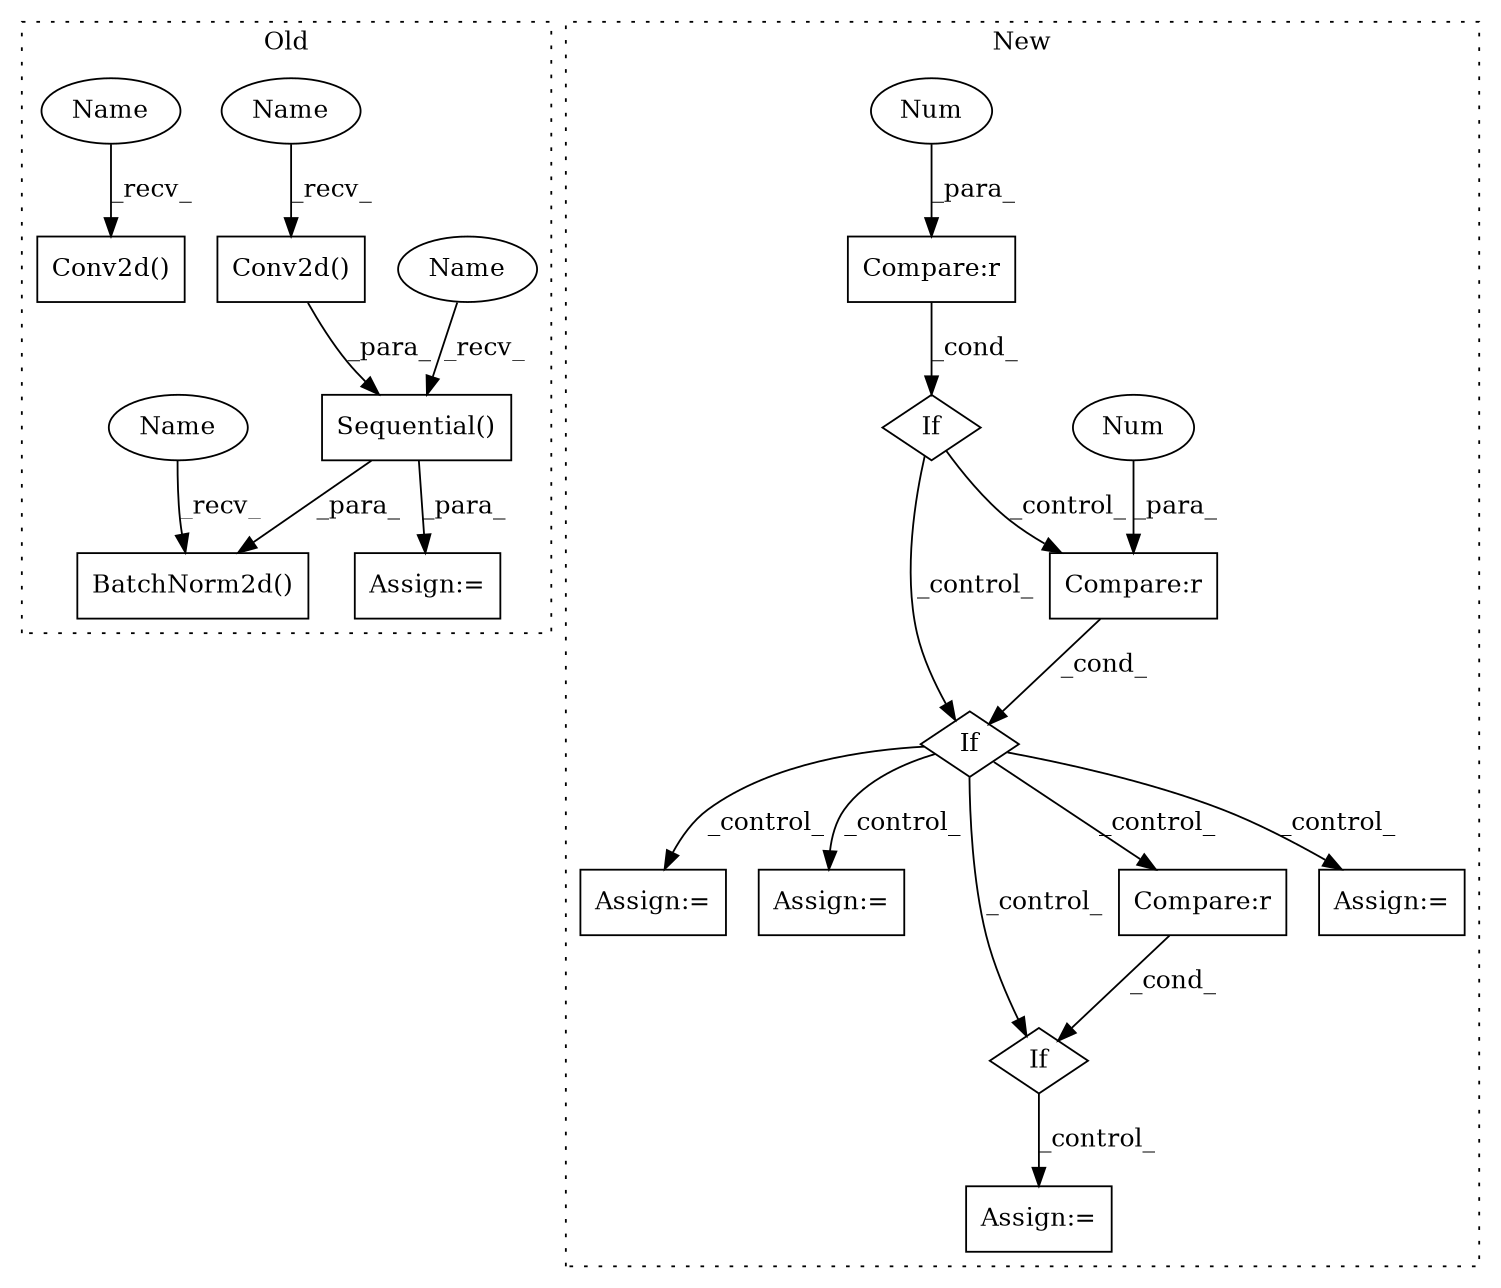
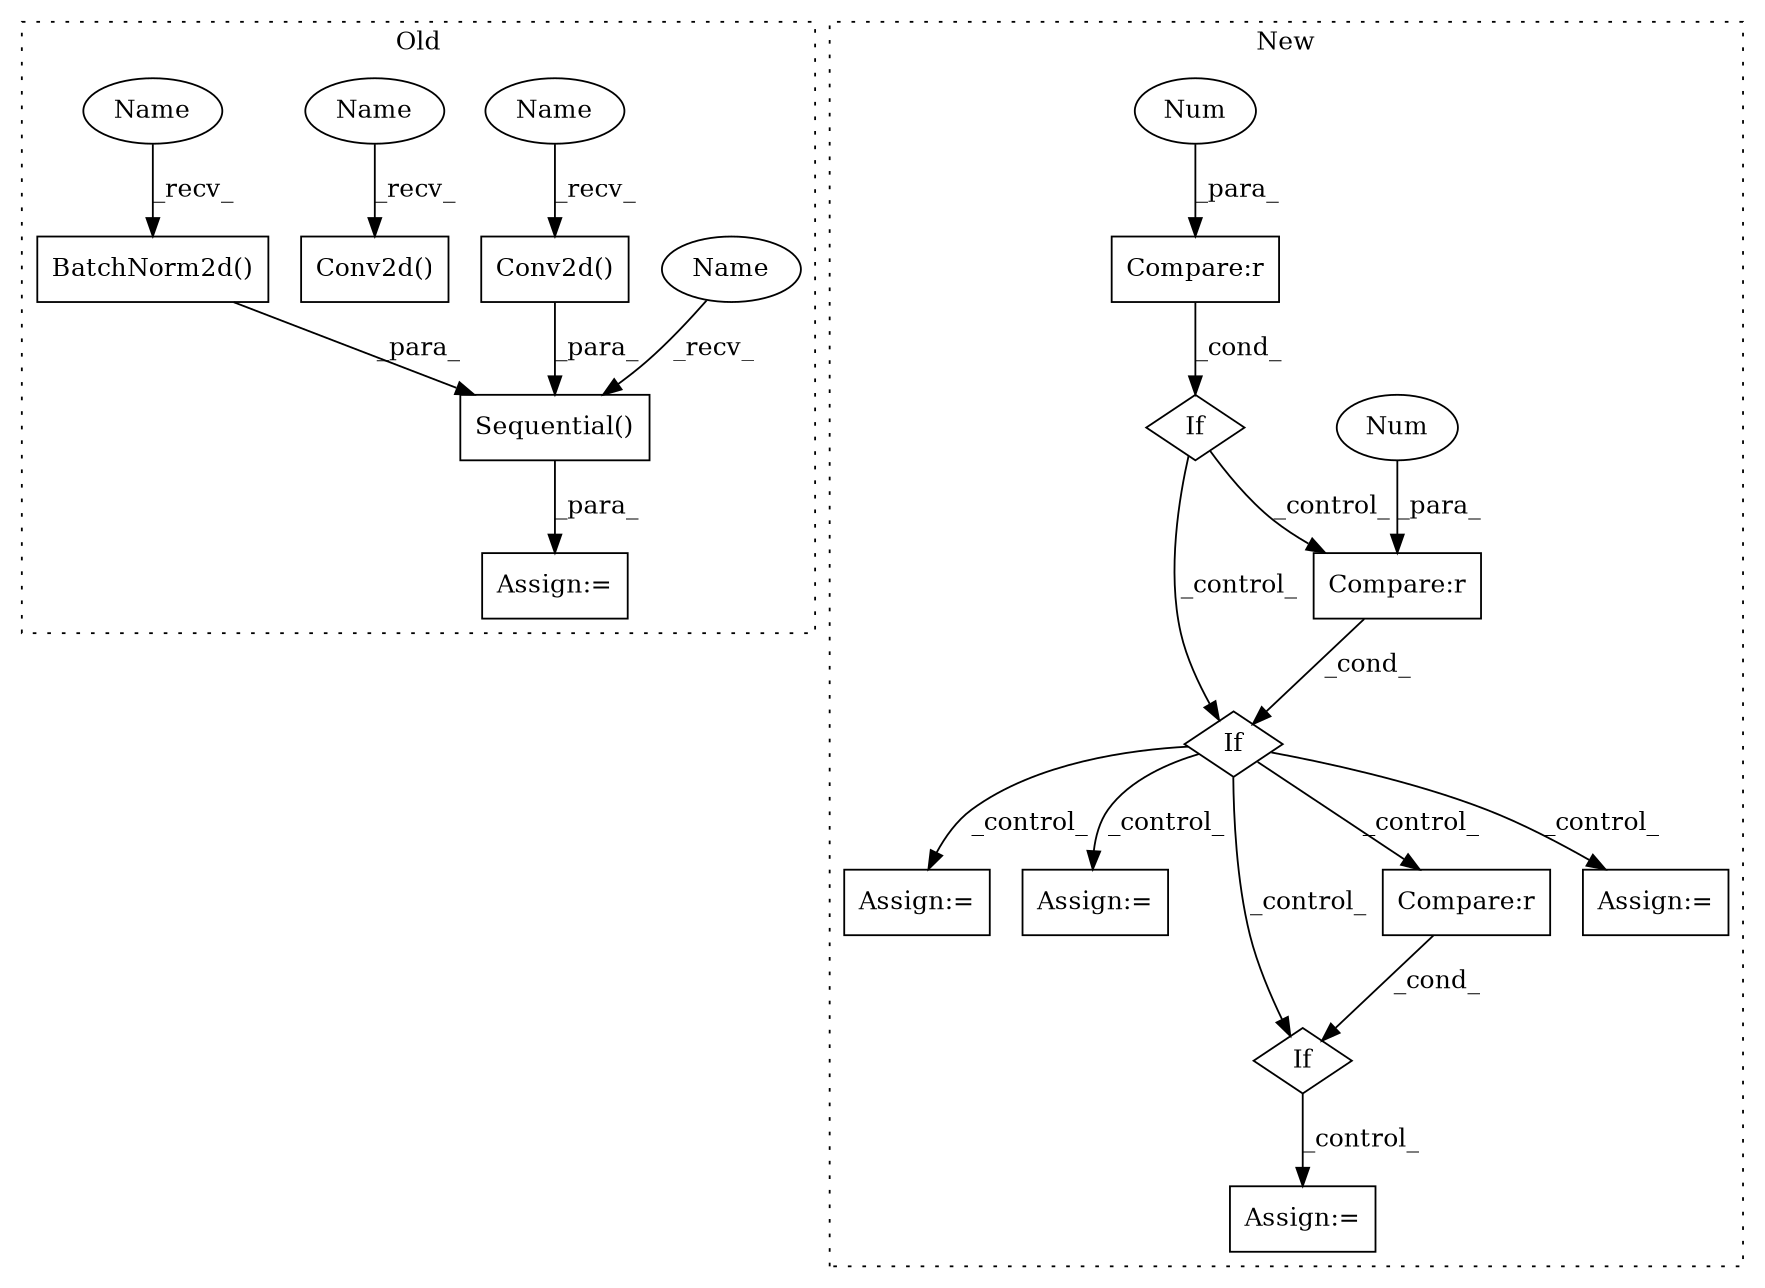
edge "Sequential()" -> "BatchNorm2d()": reversed
